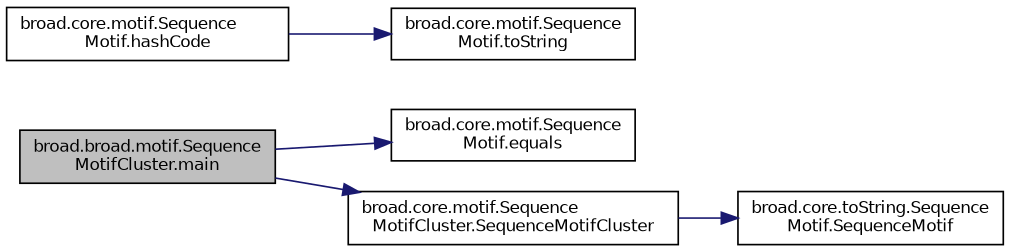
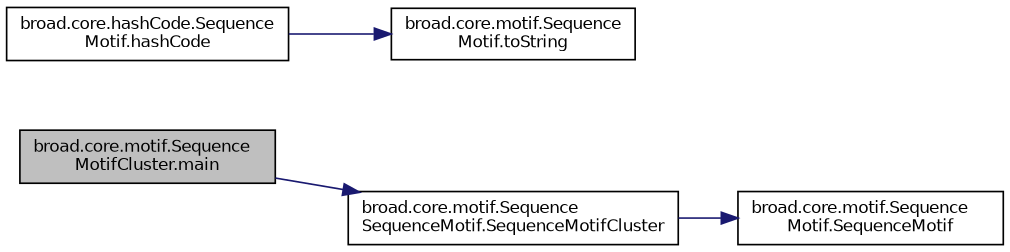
node "broad.core.motif.Sequence Motif.hashCode": label "broad.core.motif.Sequence Motif.hashCode" -> "broad.core.hashCode.Sequence Motif.hashCode"
node "broad.core.motif.Sequence Motif.equals": removed
node "broad.broad.motif.Sequence MotifCluster.main": label "broad.broad.motif.Sequence MotifCluster.main" -> "broad.core.motif.Sequence MotifCluster.main"
node "broad.core.motif.Sequence MotifCluster.SequenceMotifCluster": label "broad.core.motif.Sequence MotifCluster.SequenceMotifCluster" -> "broad.core.motif.Sequence SequenceMotif.SequenceMotifCluster"
node "broad.core.toString.Sequence Motif.SequenceMotif": label "broad.core.toString.Sequence Motif.SequenceMotif" -> "broad.core.motif.Sequence Motif.SequenceMotif"
